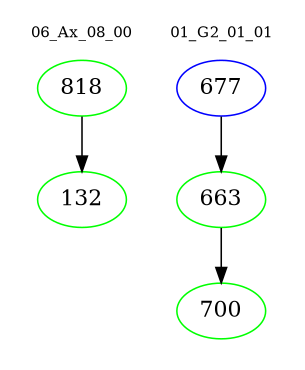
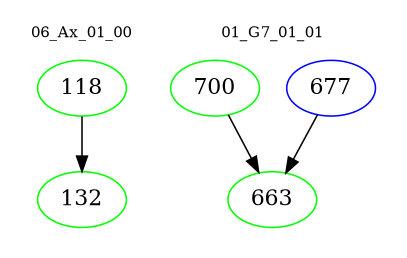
cluster "06_Ax_08_00": label "06_Ax_08_00" -> "06_Ax_01_00"
cluster "01_G2_01_01": label "01_G2_01_01" -> "01_G7_01_01"
node "818": label "818" -> "118"
edge "663" -> "700": reversed
